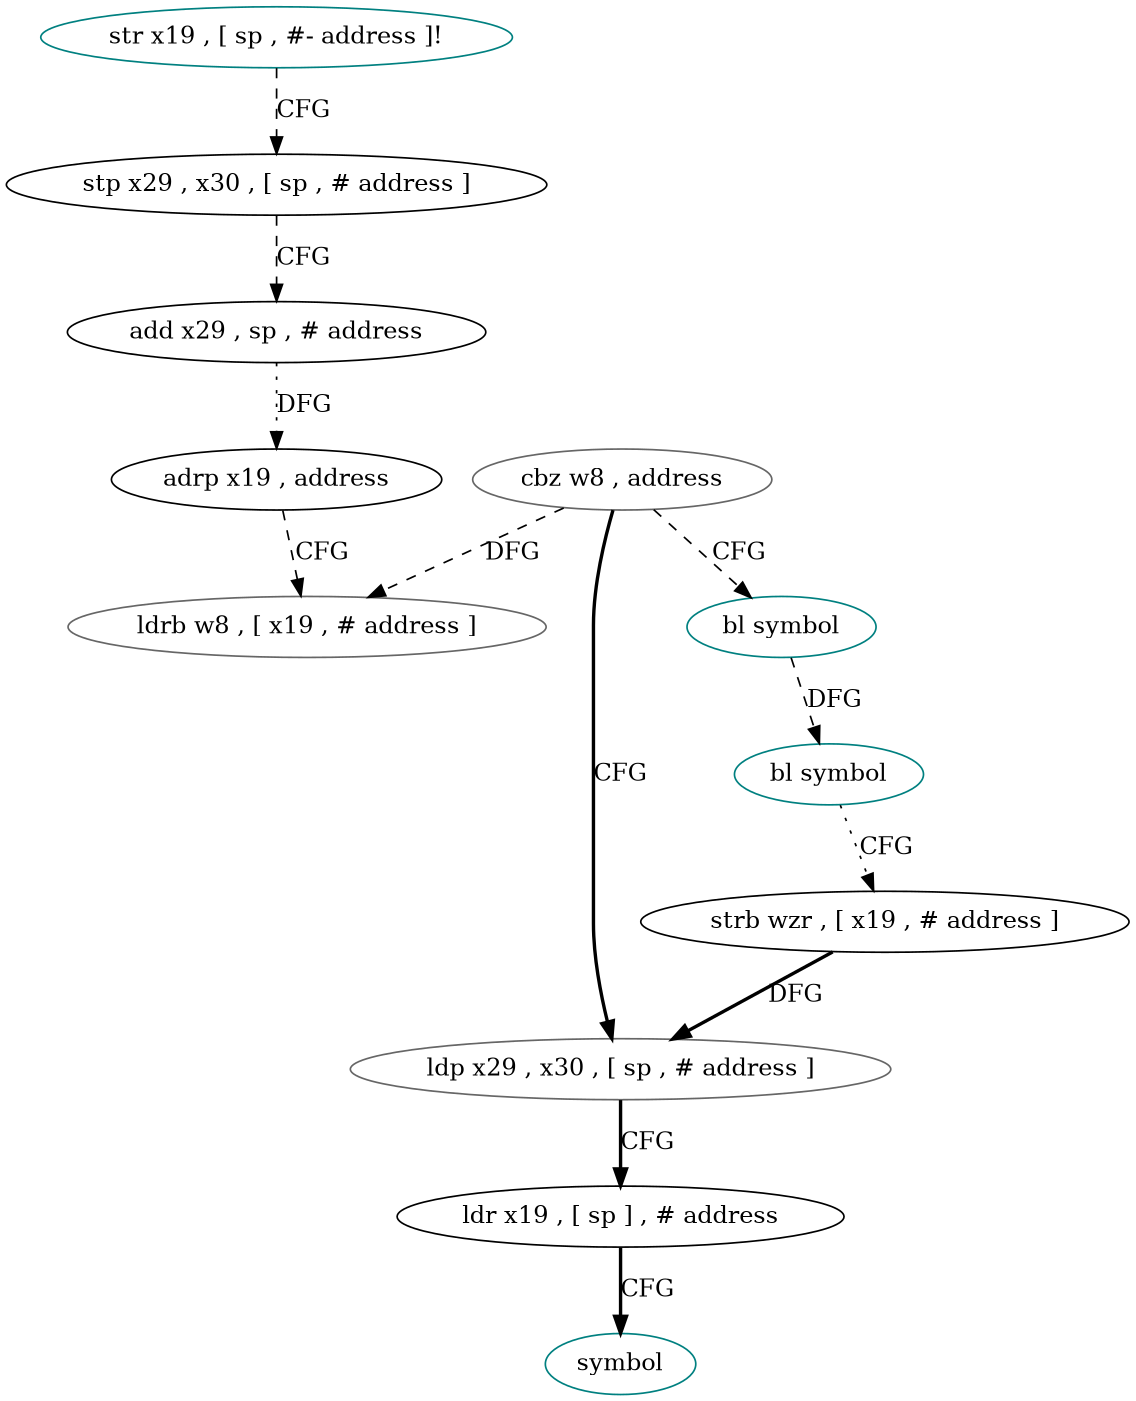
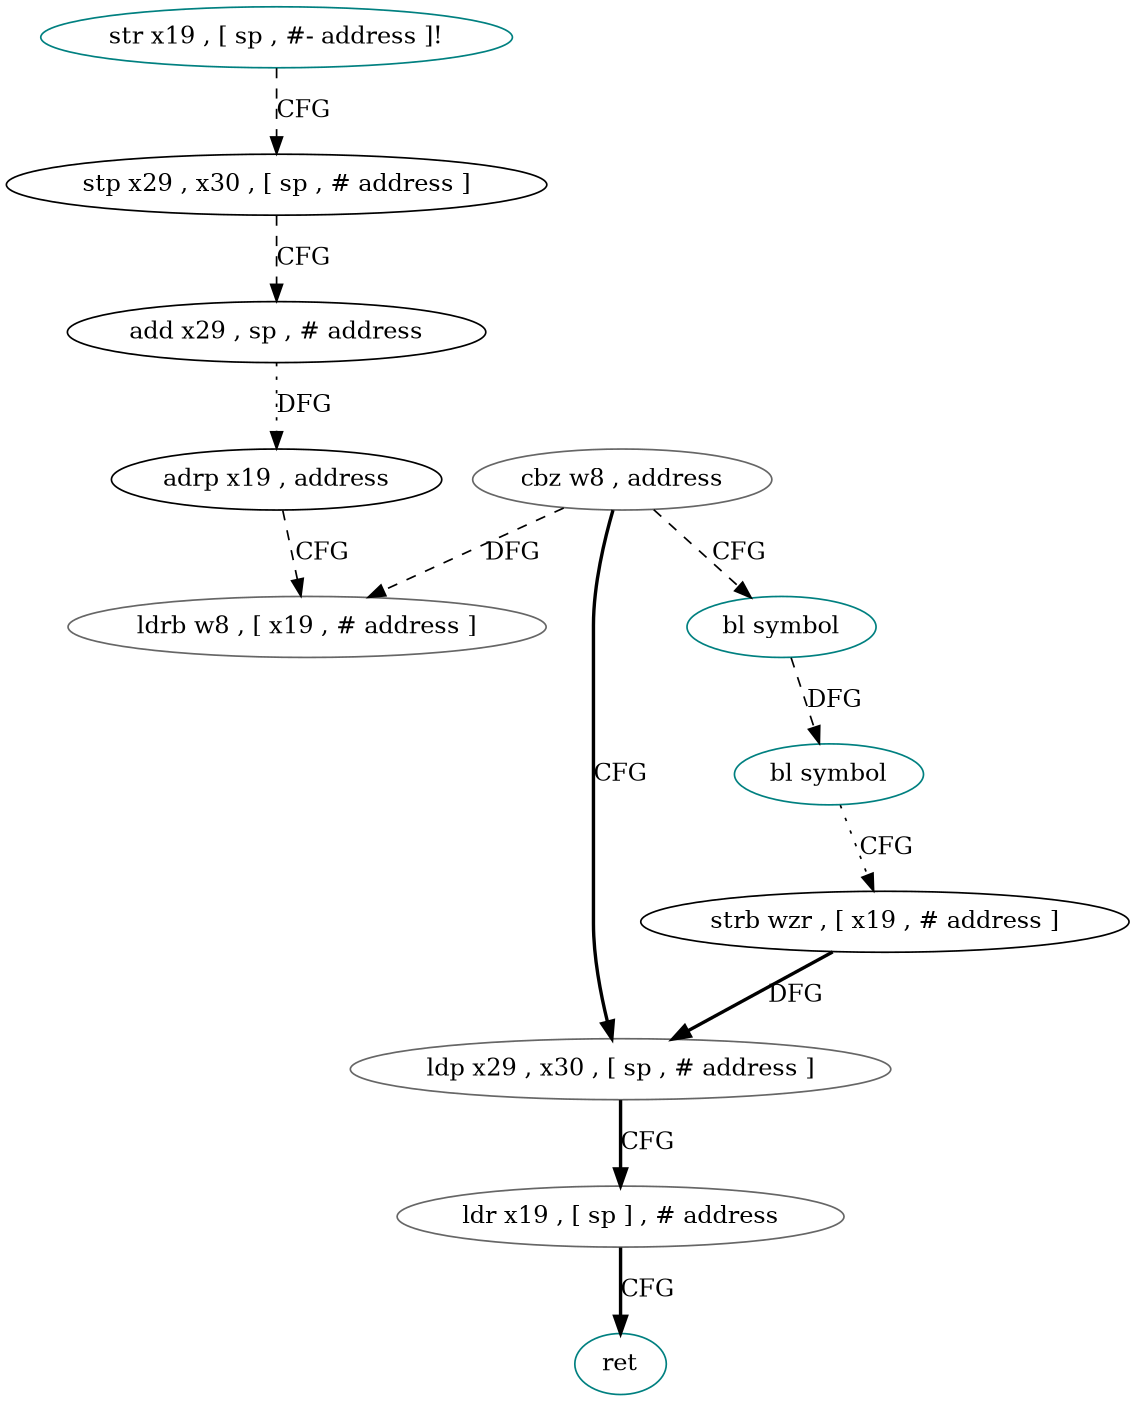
node "ldr x19 , [ sp ] , # address": color black -> gray40
node "symbol": label "symbol" -> "ret"
